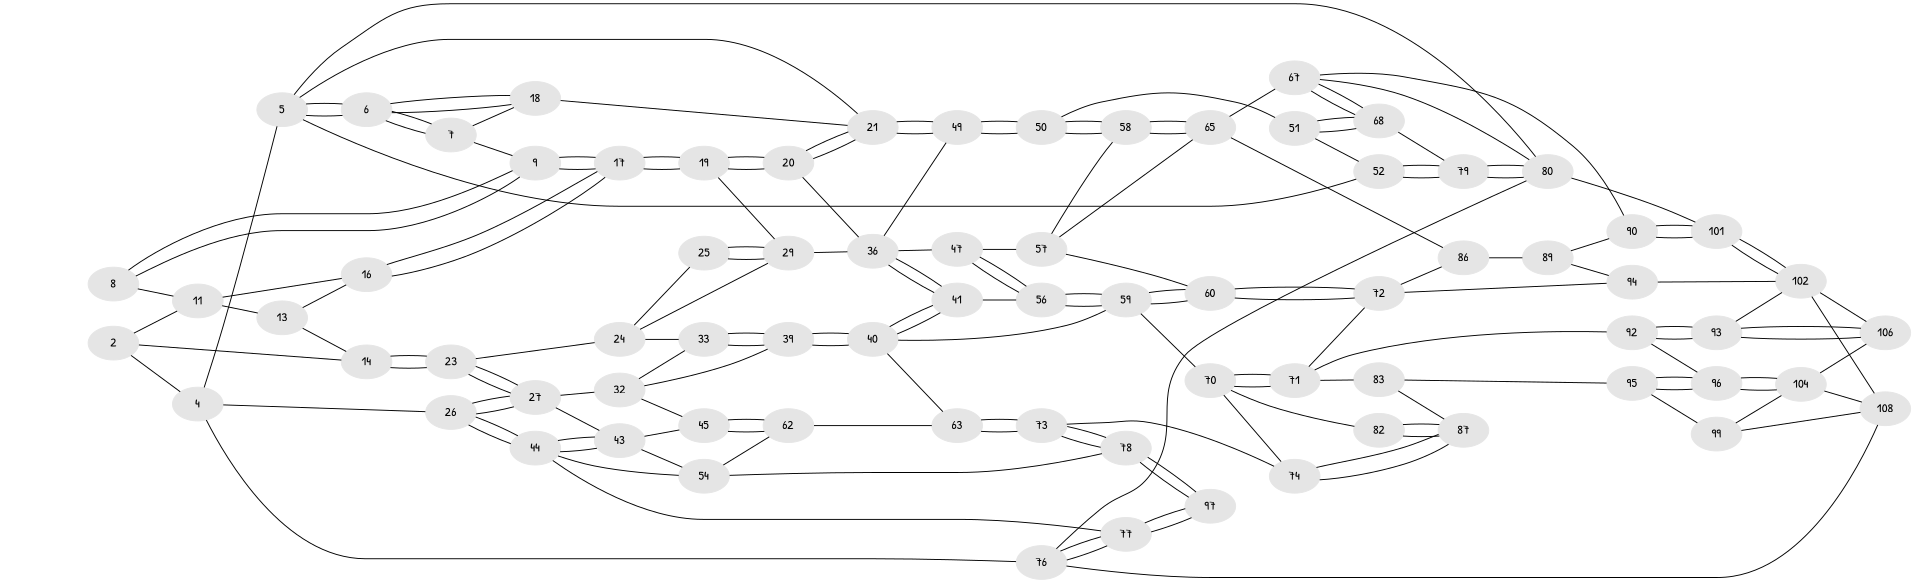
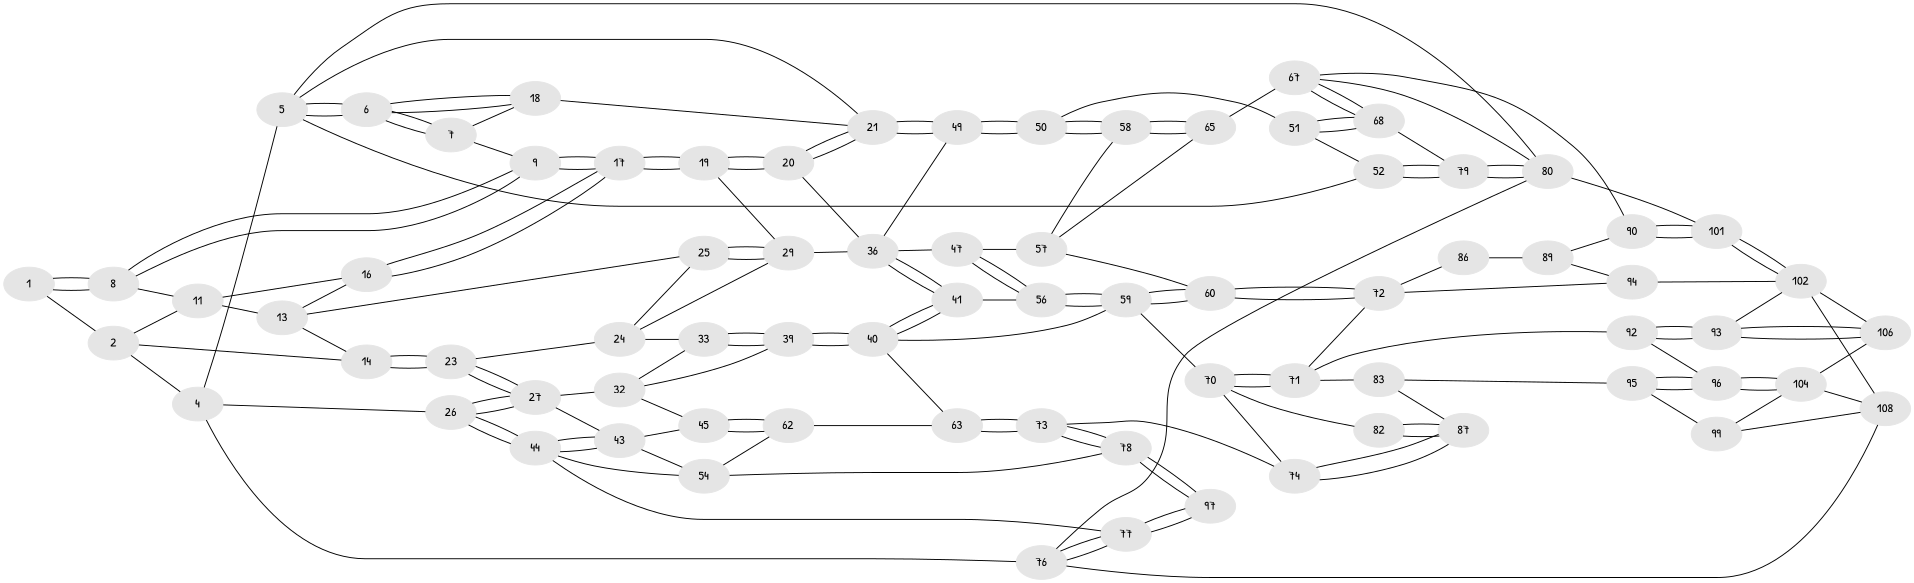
edge "65" -- "86": removed
node "1": added
edge "25" -- "13": added
